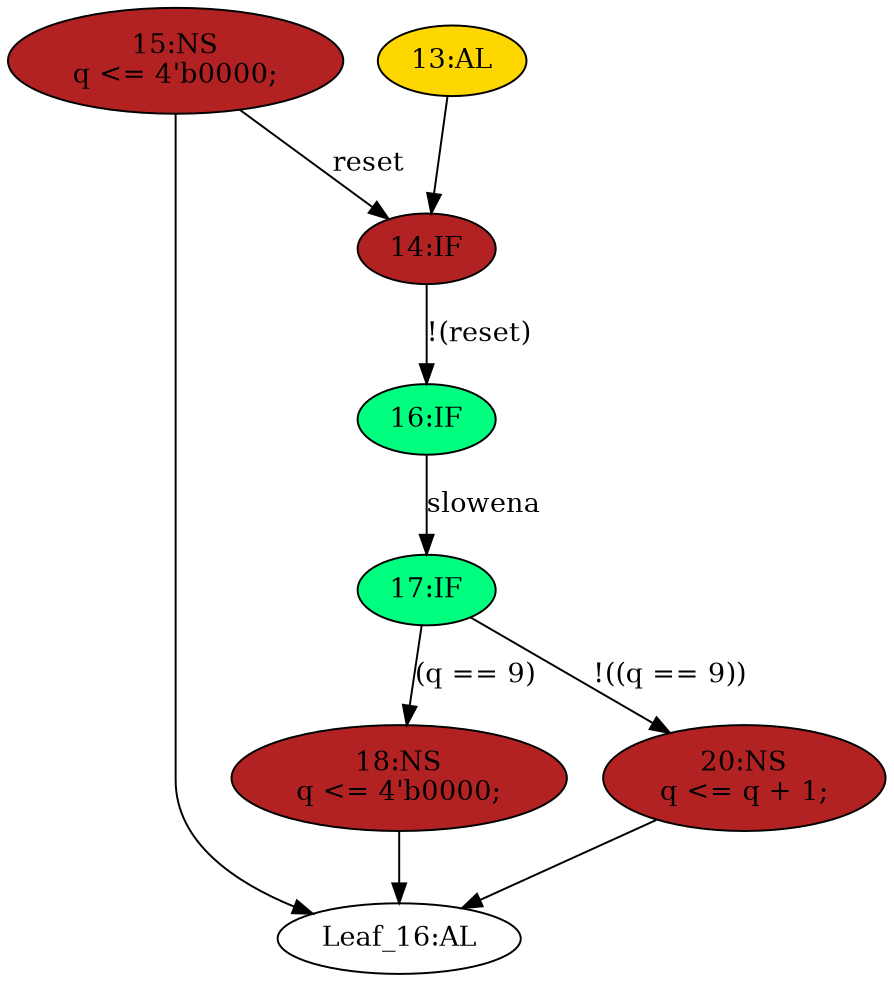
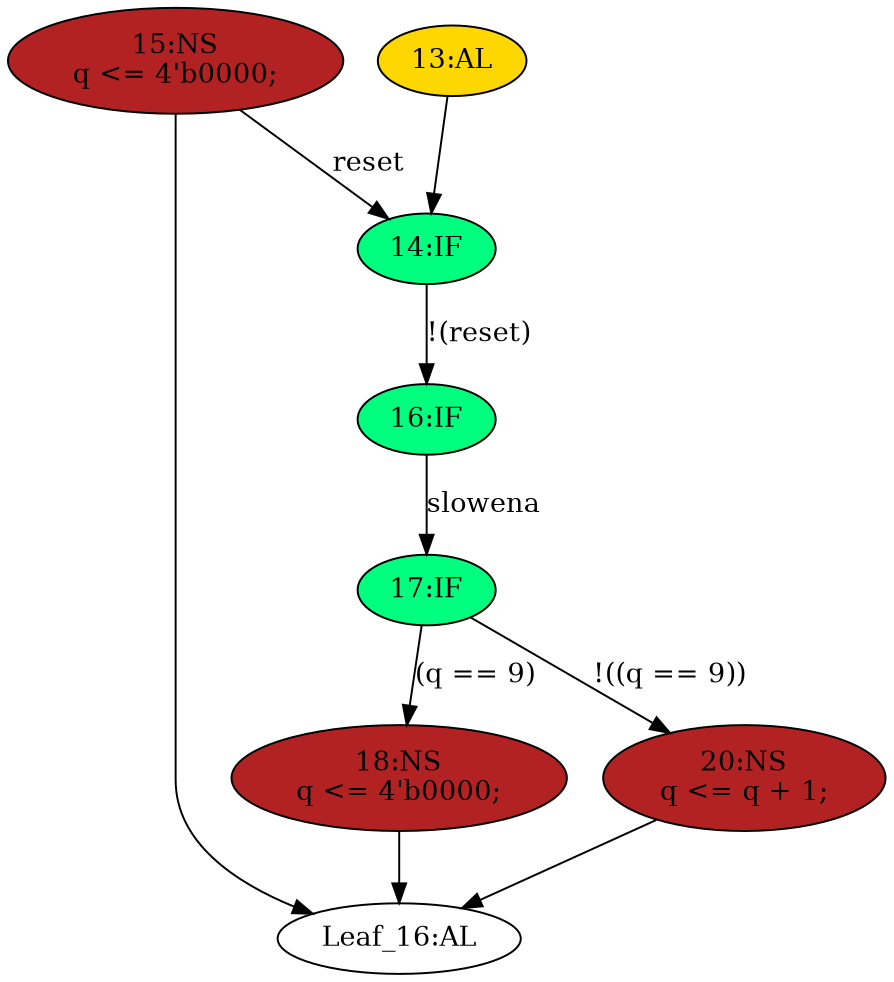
node "14:IF": fillcolor firebrick -> springgreen
